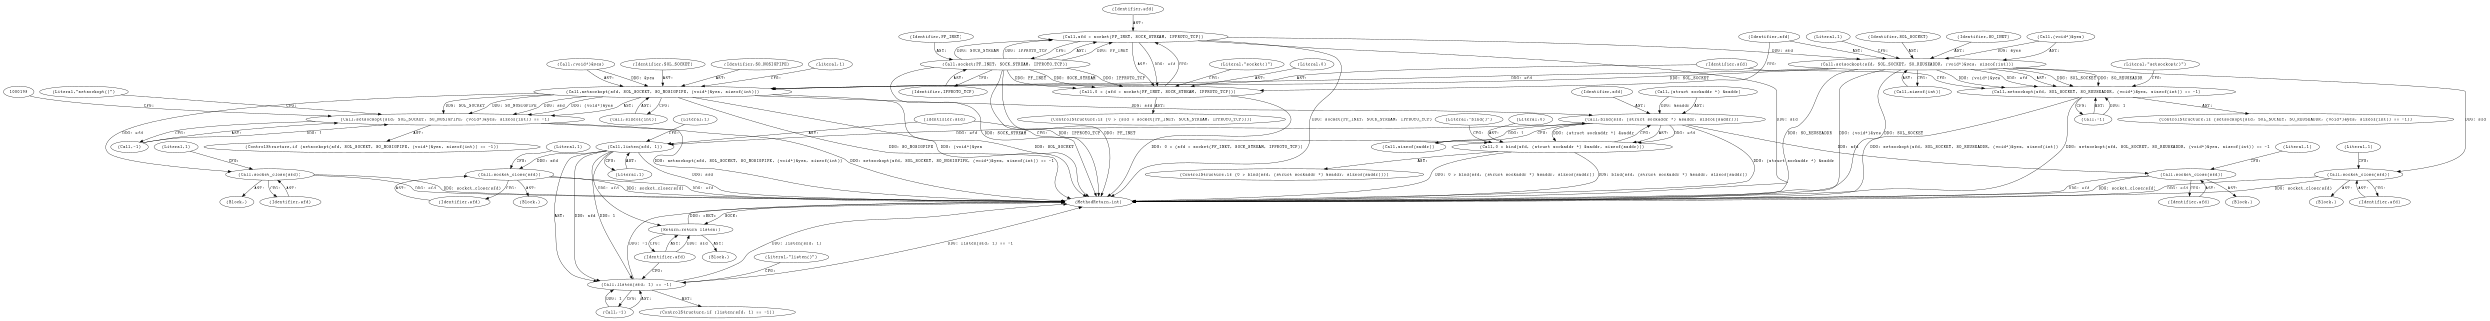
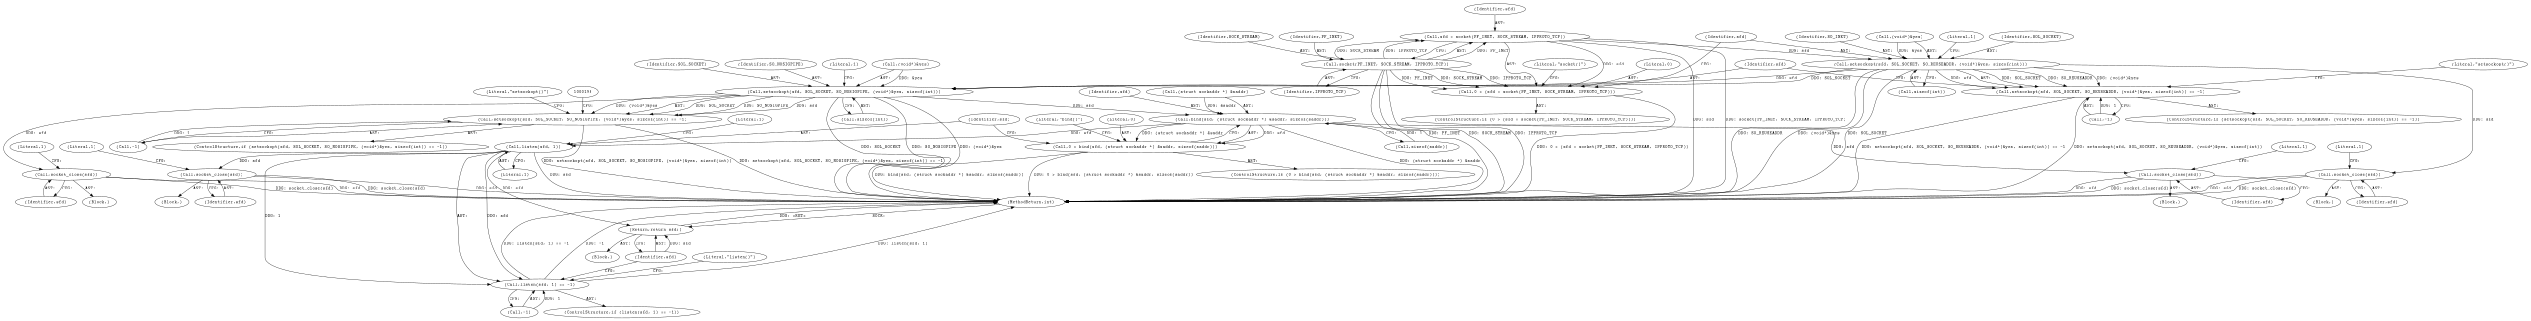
node "(Identifier,SOCK_STREAM)": added
edge "(Call,0 > (sfd = socket(PF_INET, SOCK_STREAM, IPPROTO_TCP)))" -> "(Call,sfd = socket(PF_INET, SOCK_STREAM, IPPROTO_TCP))": removed, label "CFG:"
node "(Return,return listen;)": label "(Return,return listen;)" -> "(Return,return sfd;)"
